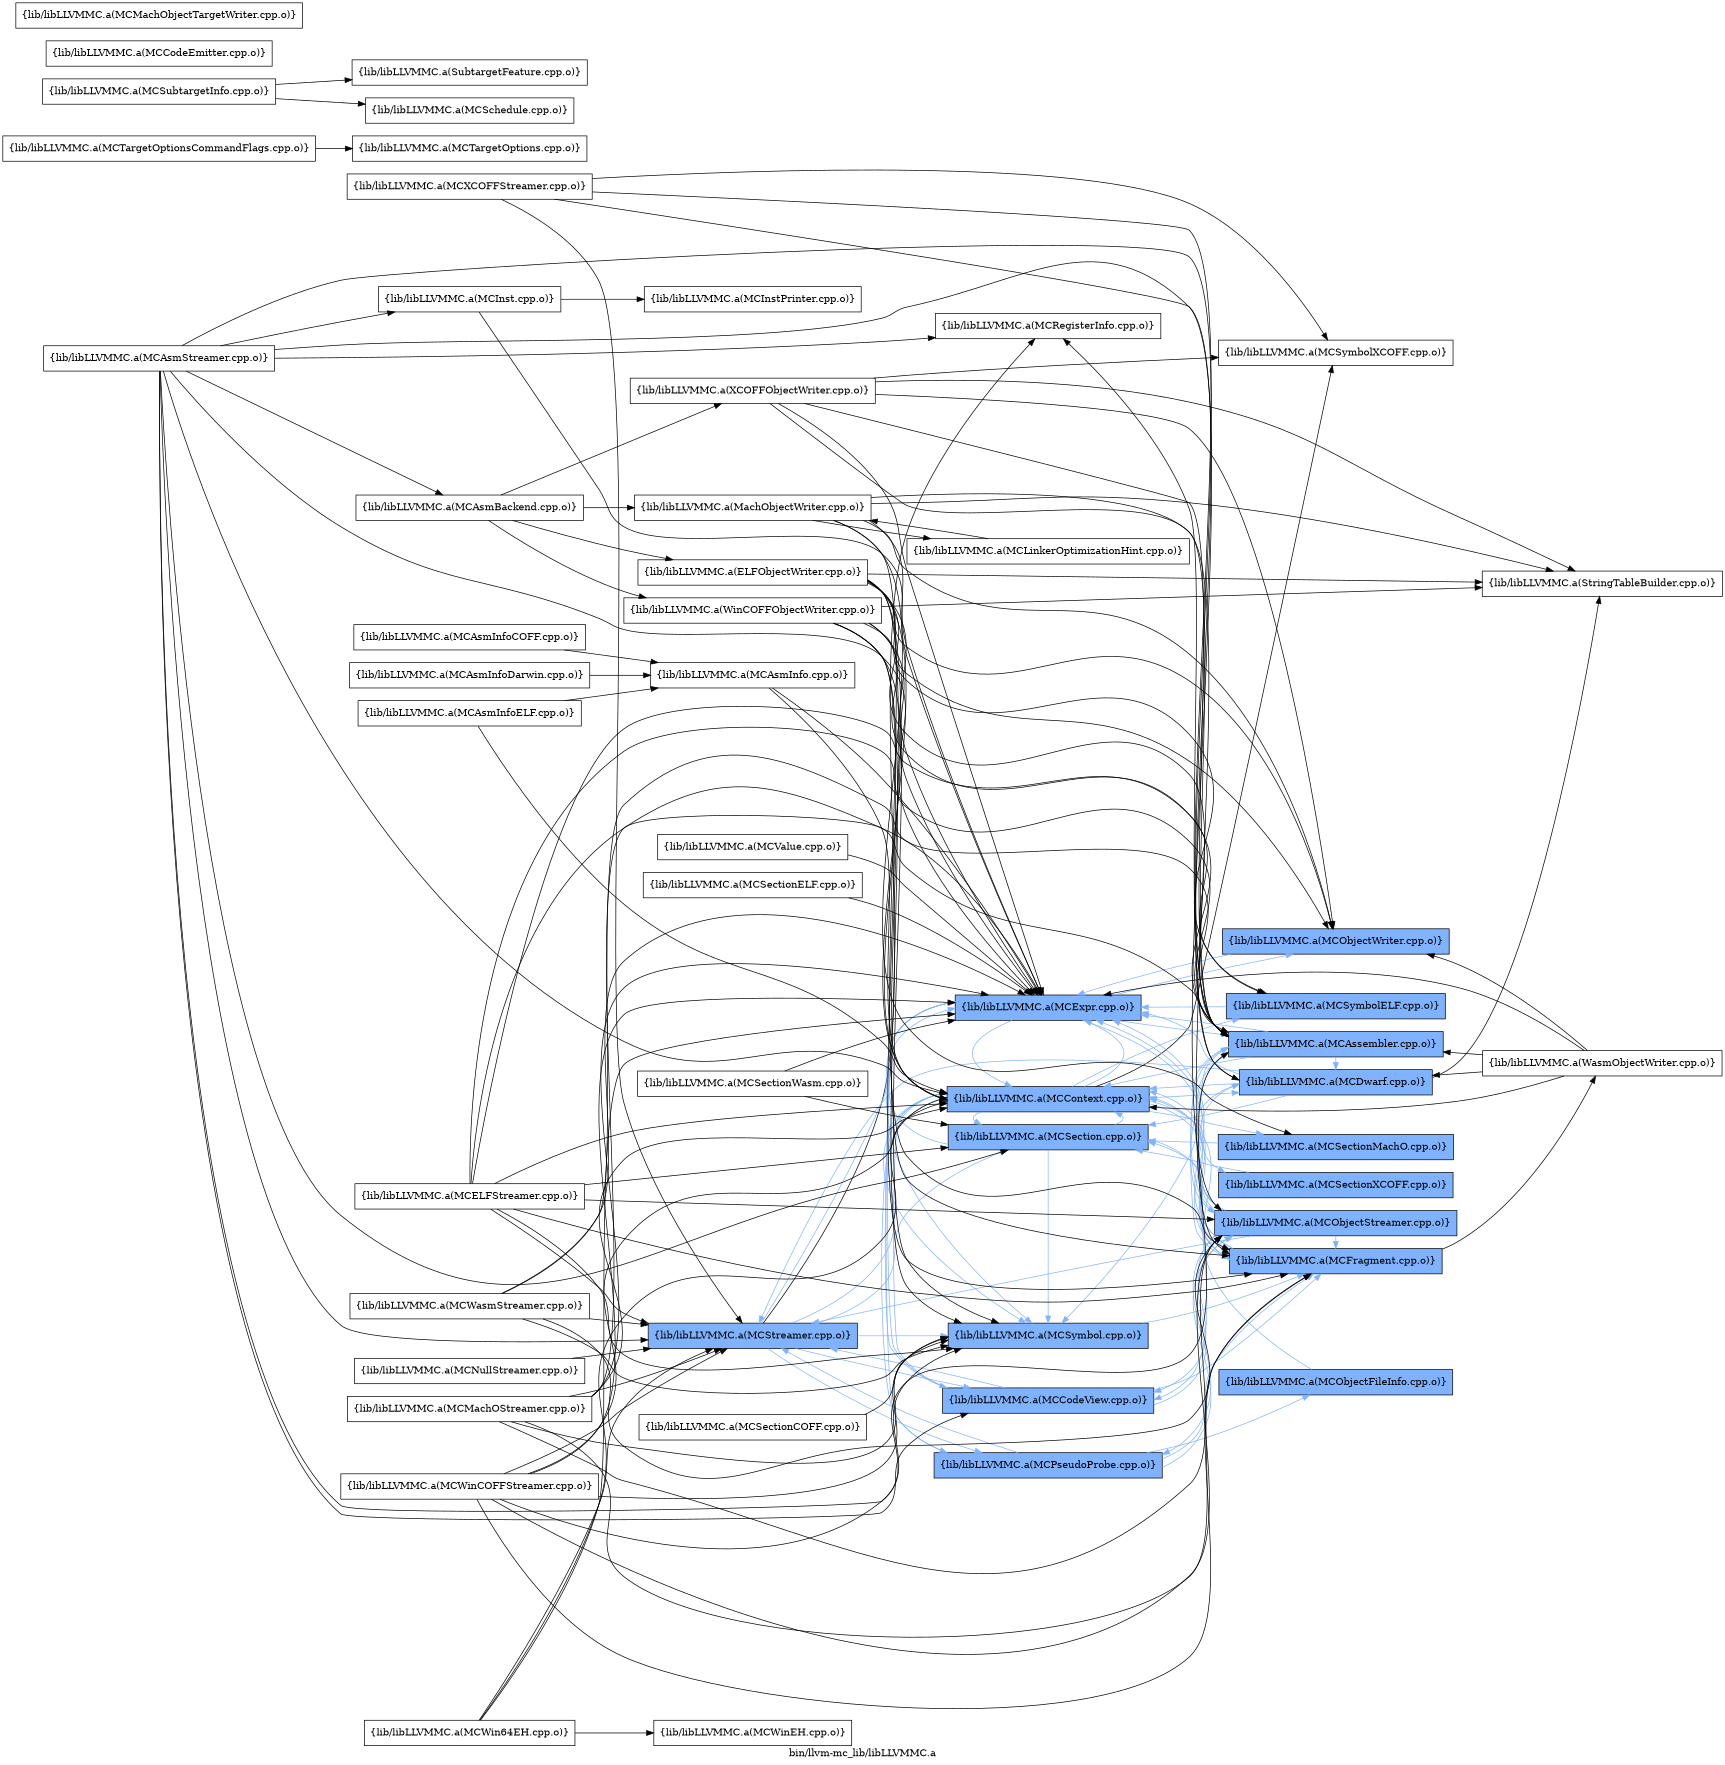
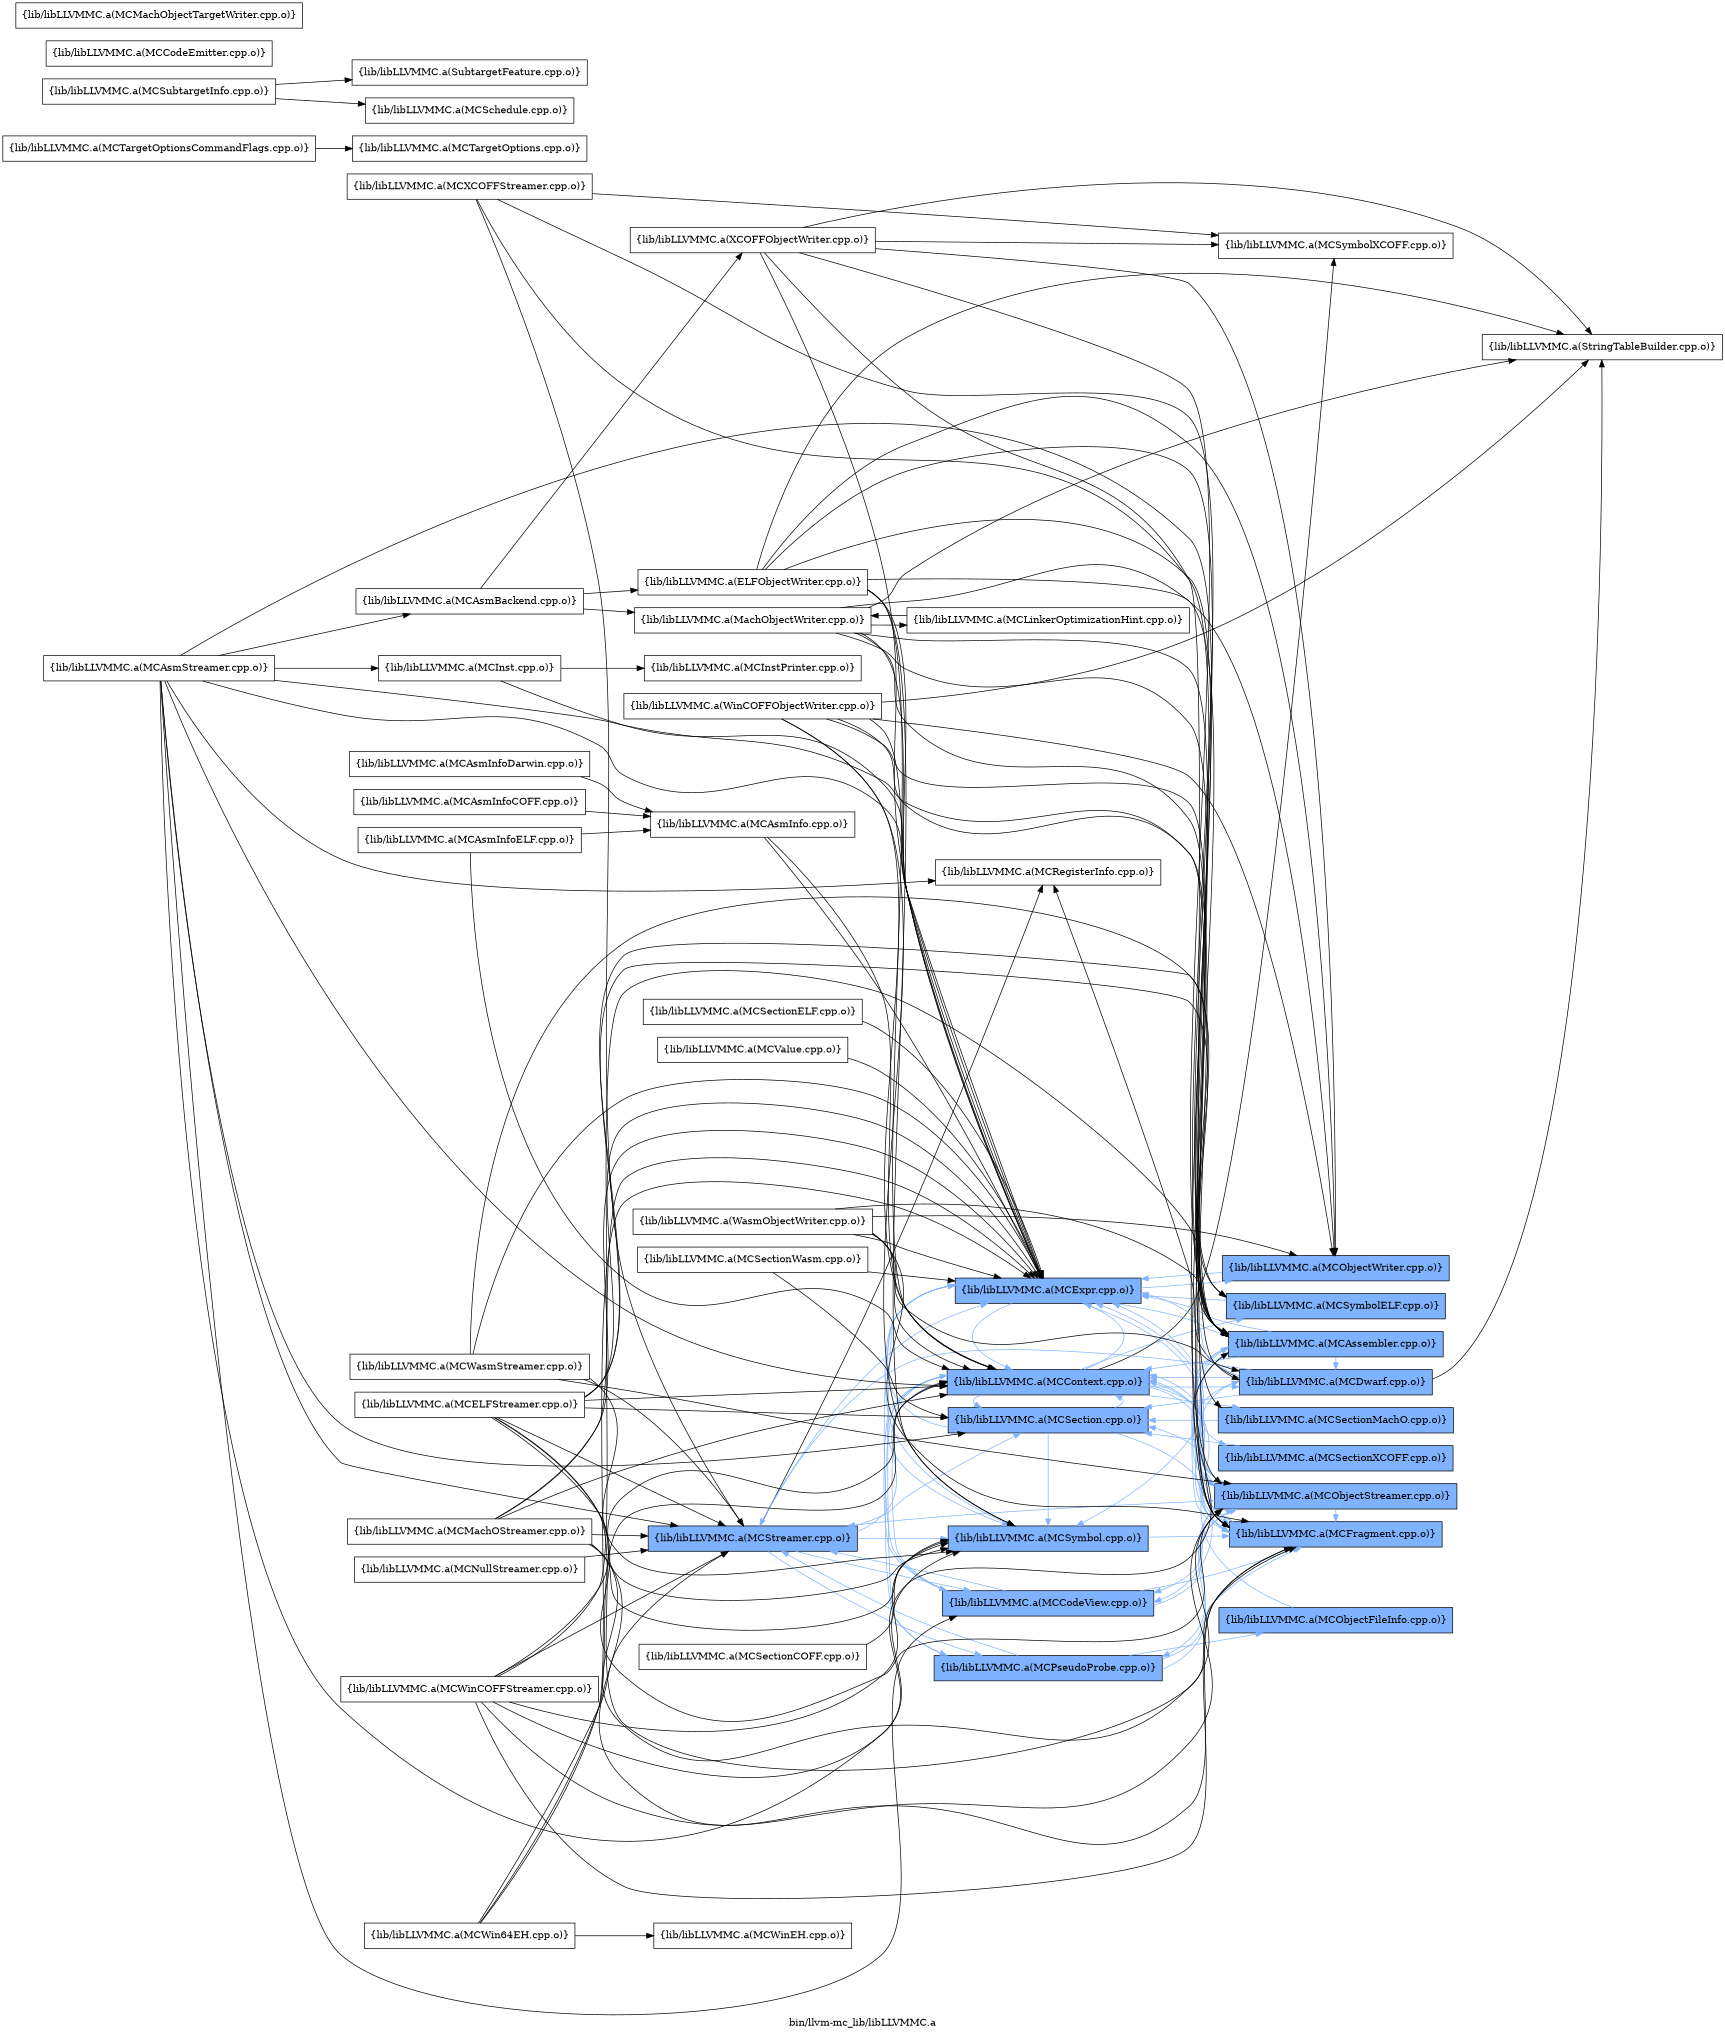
edge "{lib/libLLVMMC.a(MCAsmBackend.cpp.o)}" -> "{lib/libLLVMMC.a(WinCOFFObjectWriter.cpp.o)}": removed
edge "{lib/libLLVMMC.a(MCFragment.cpp.o)}" -> "{lib/libLLVMMC.a(WasmObjectWriter.cpp.o)}": reversed
